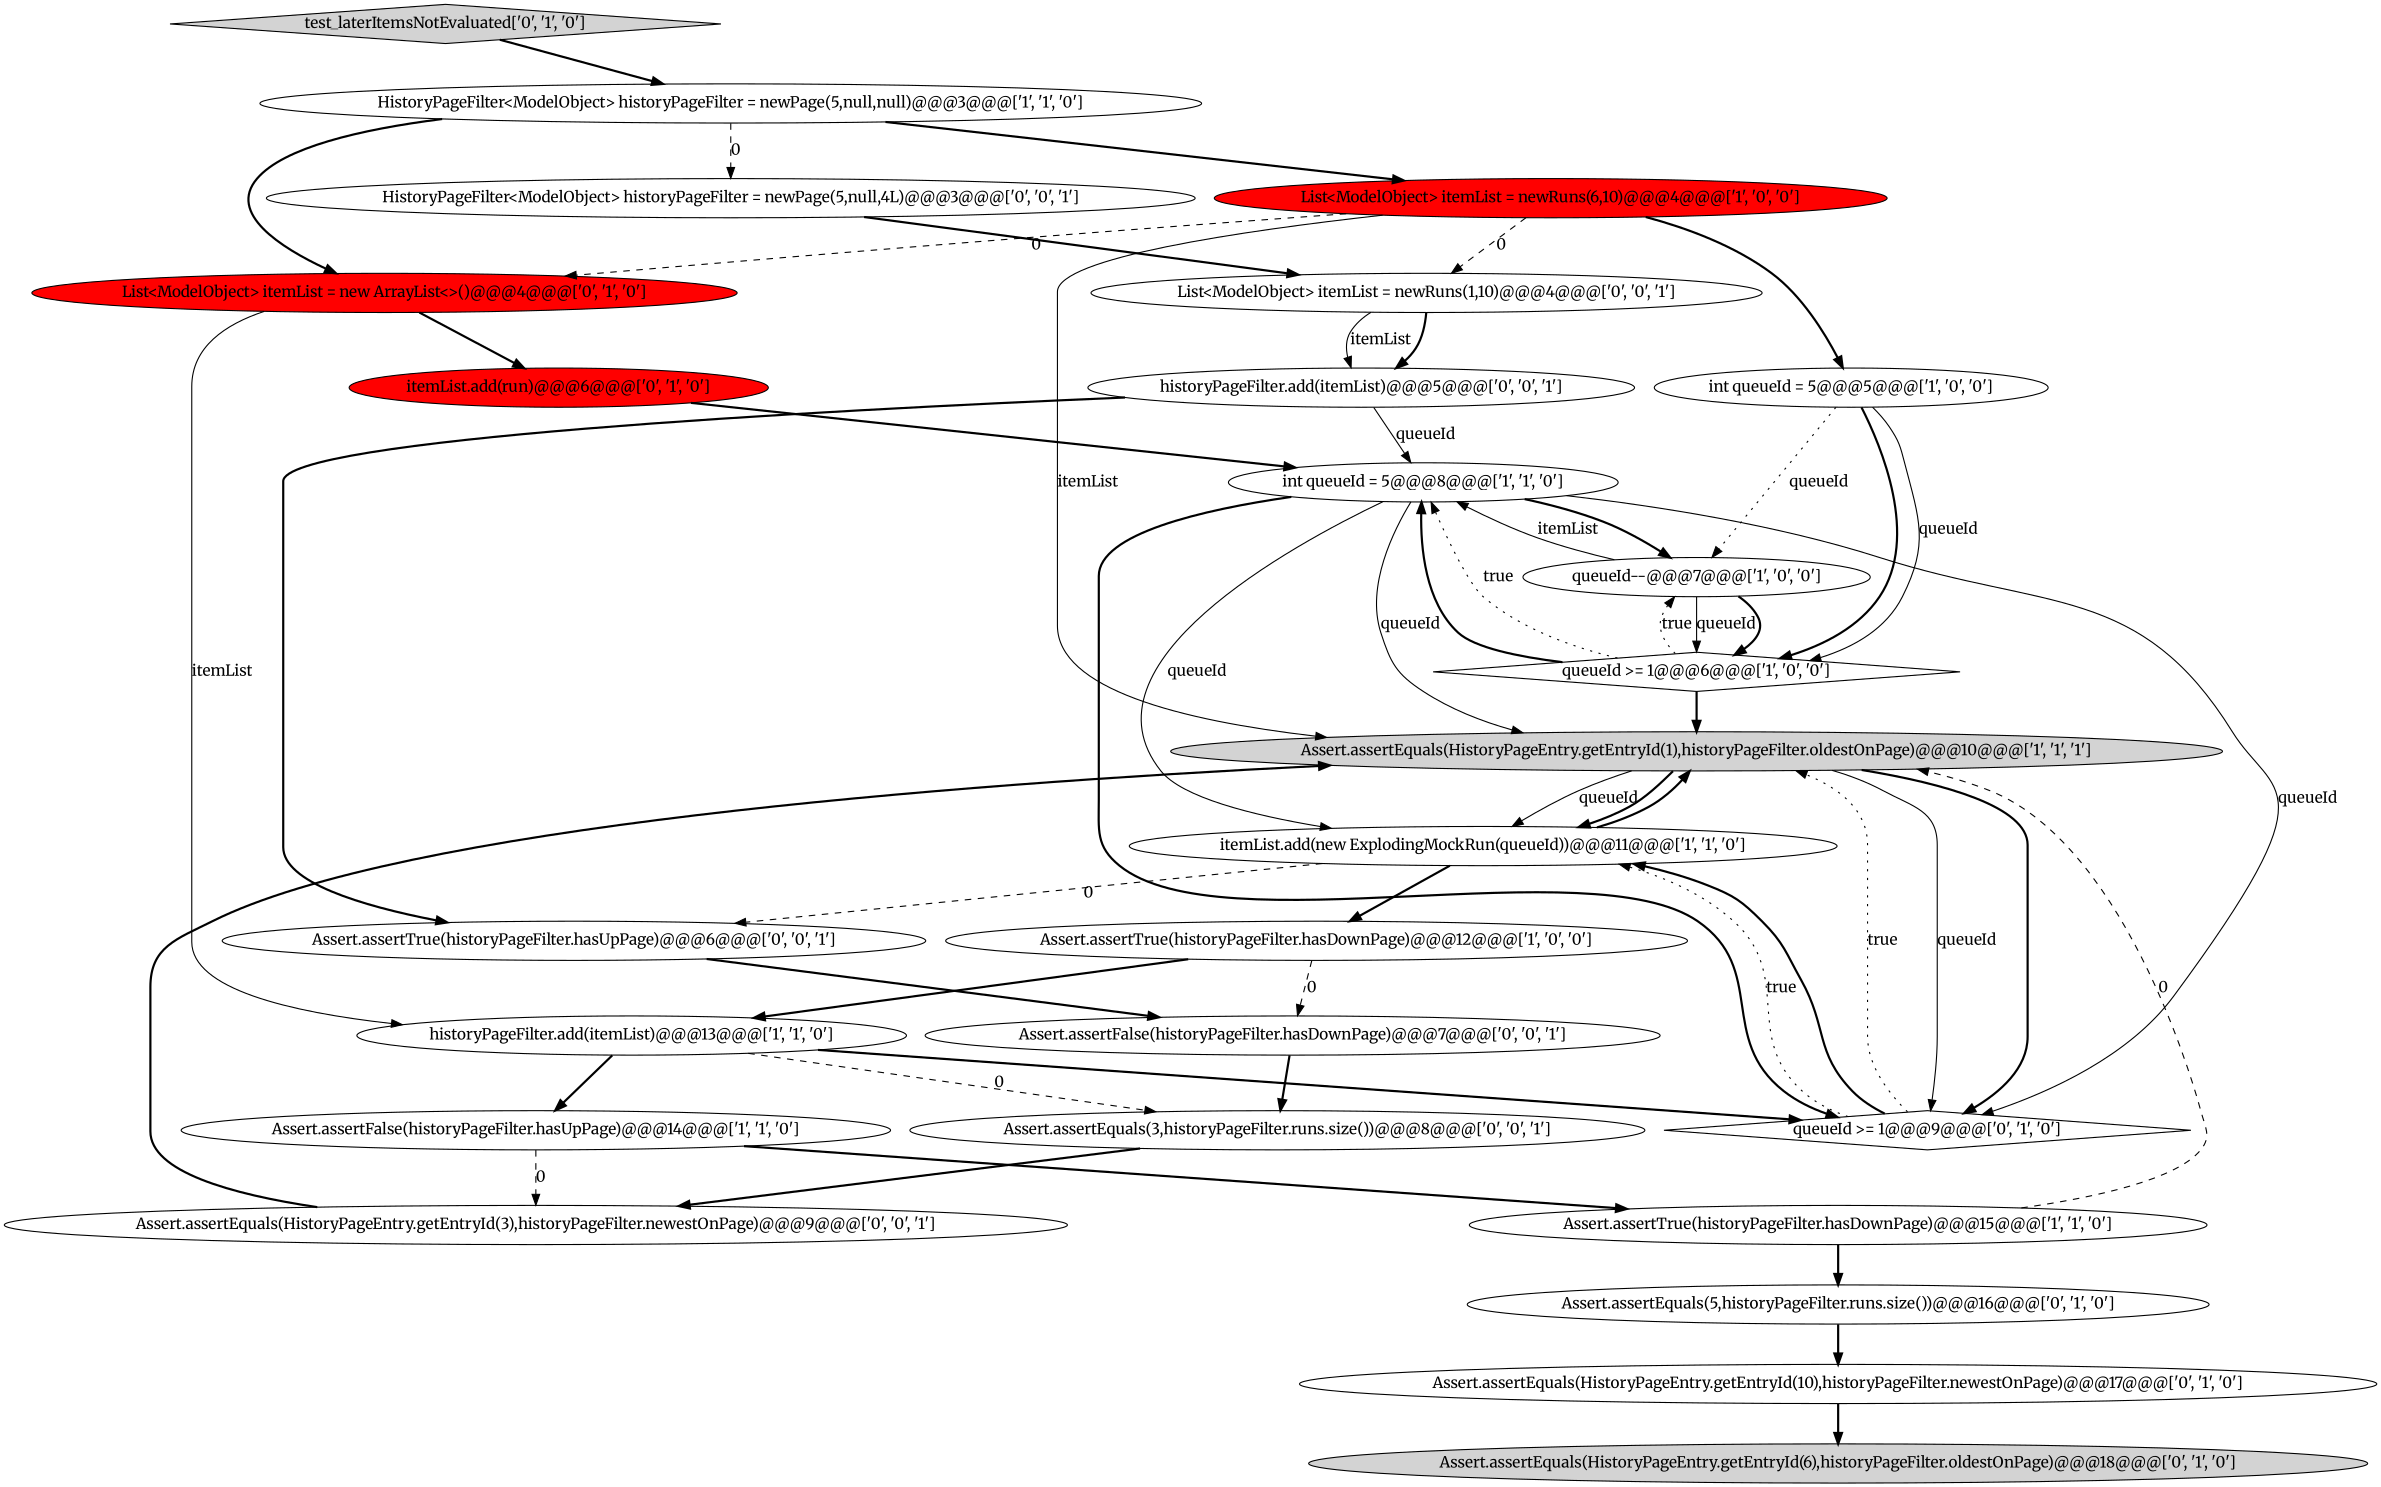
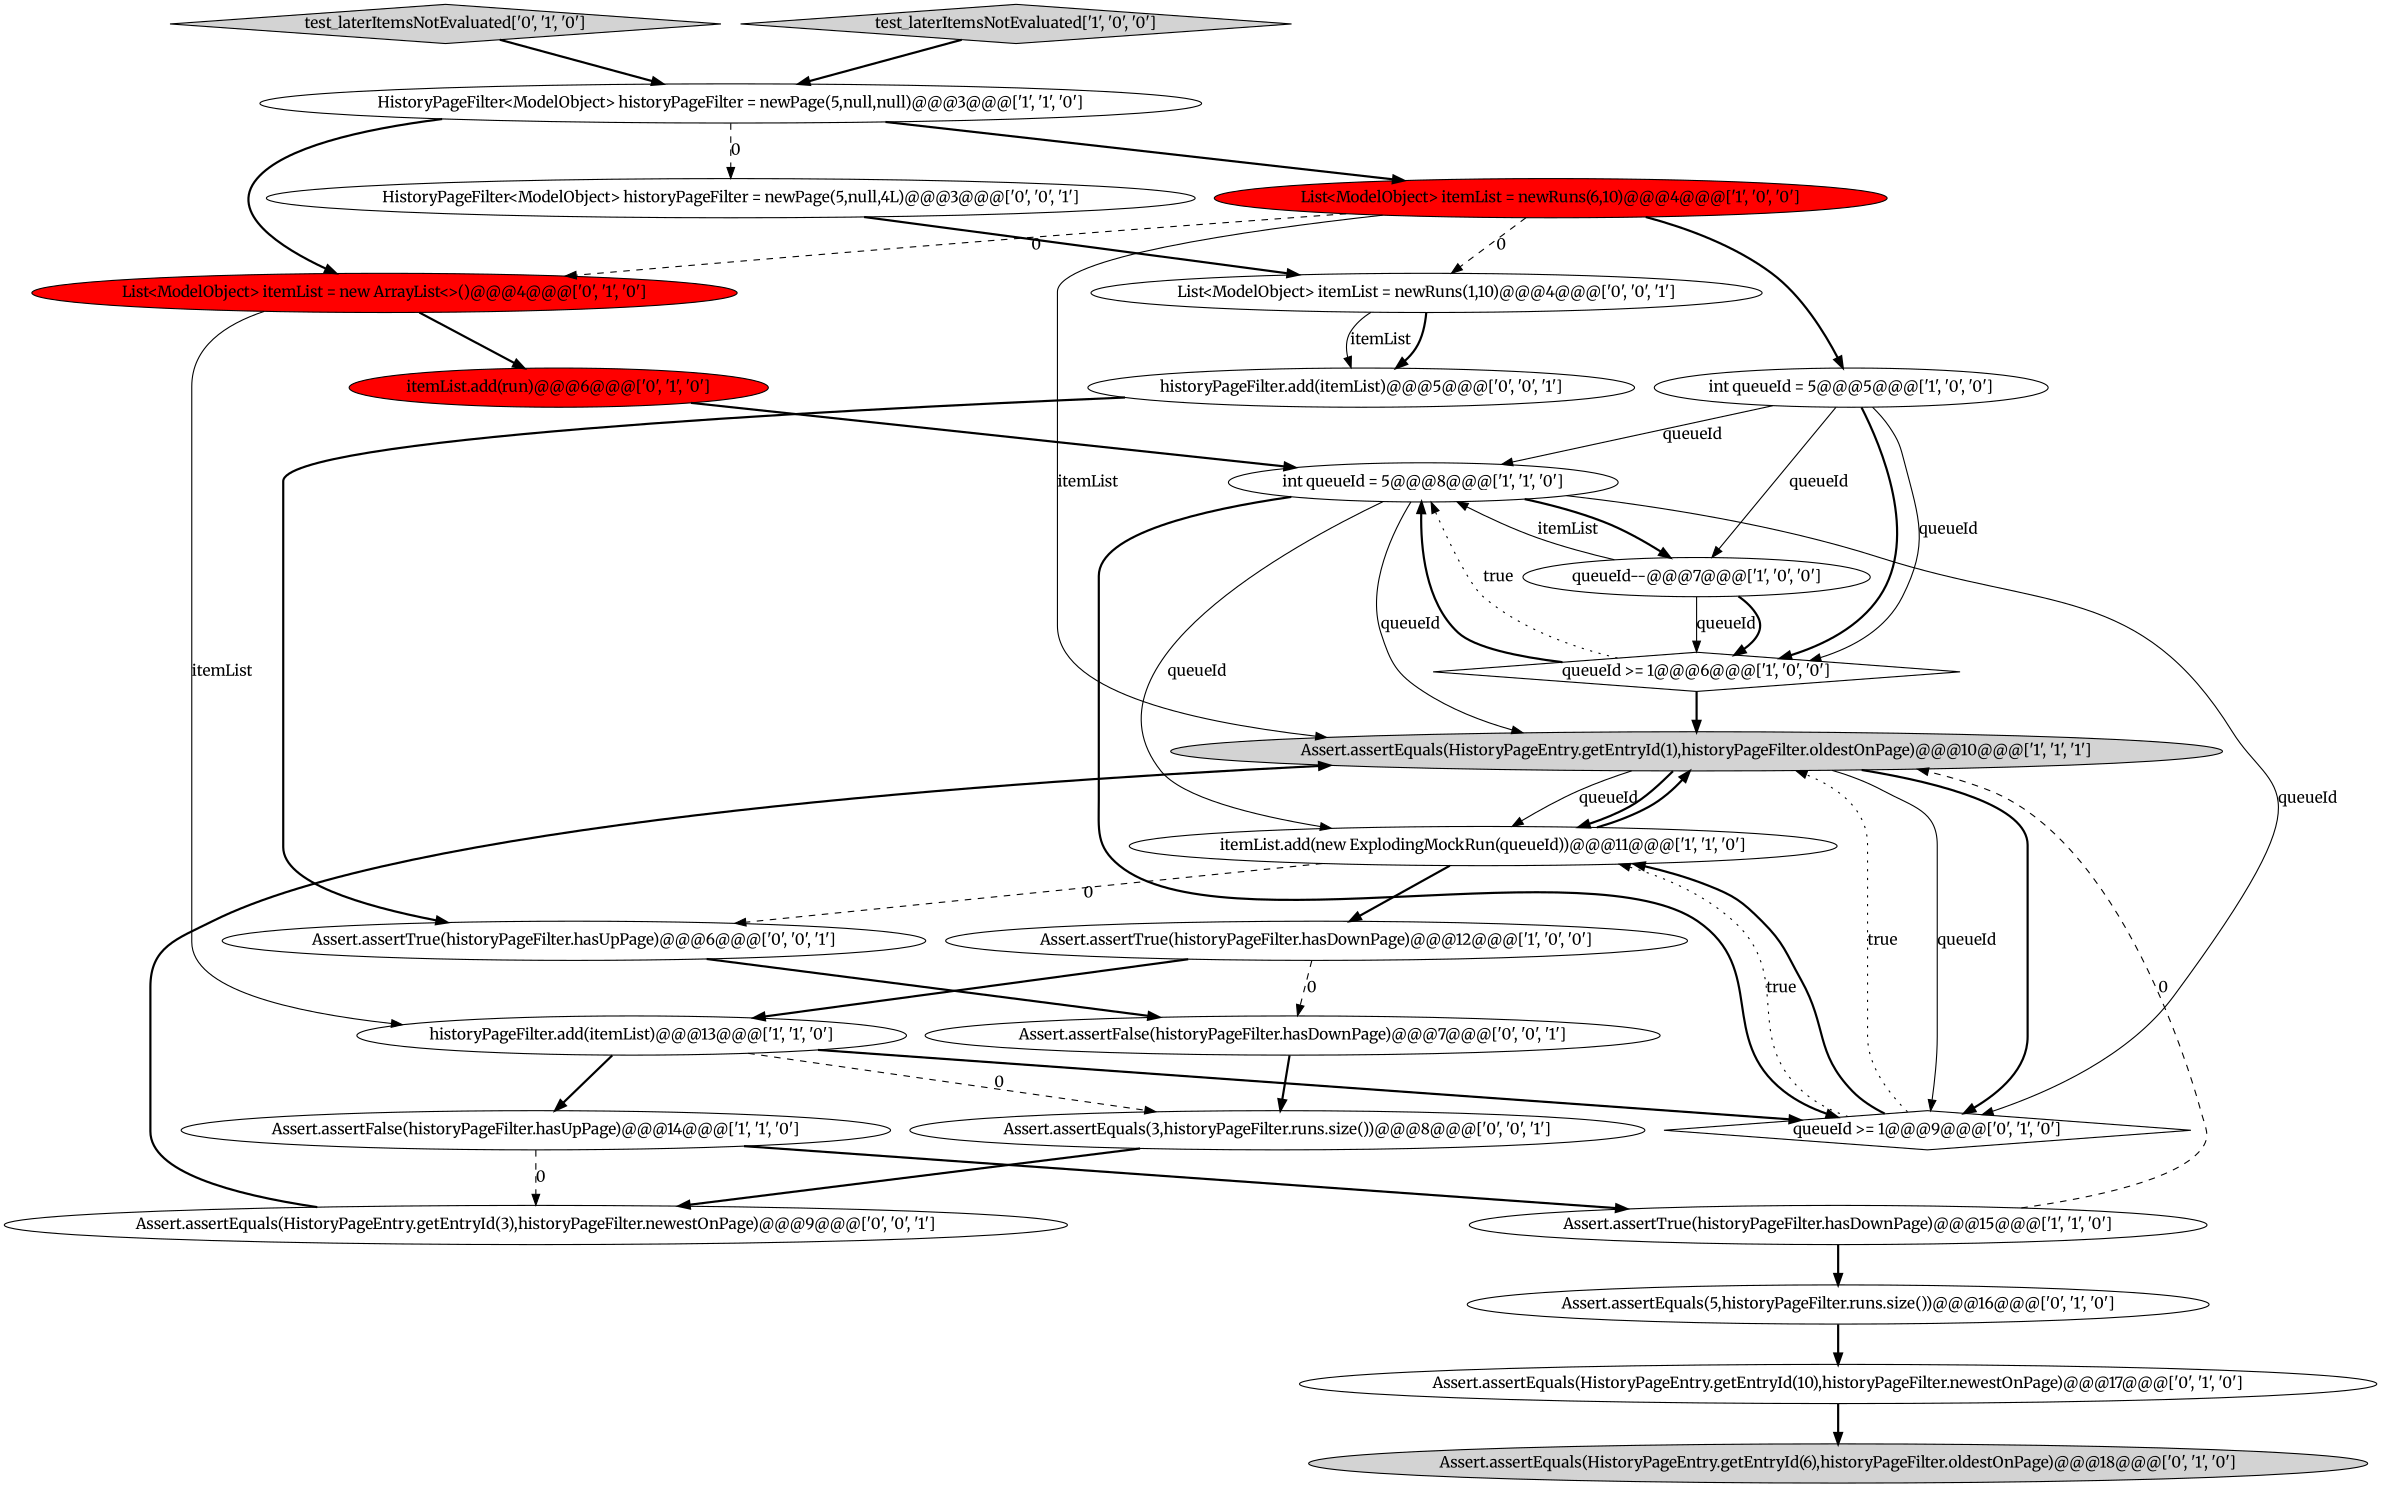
node "test_laterItemsNotEvaluated['1', '0', '0']": added
edge "historyPageFilter.add(itemList)@@@5@@@['0', '0', '1']" -> "int queueId = 5@@@8@@@['1', '1', '0']": now "int queueId = 5@@@5@@@['1', '0', '0']" -> "int queueId = 5@@@8@@@['1', '1', '0']"
edge "int queueId = 5@@@5@@@['1', '0', '0']" -> "queueId--@@@7@@@['1', '0', '0']": style dotted -> solid
edge "queueId >= 1@@@6@@@['1', '0', '0']" -> "queueId--@@@7@@@['1', '0', '0']": removed, label "true"
